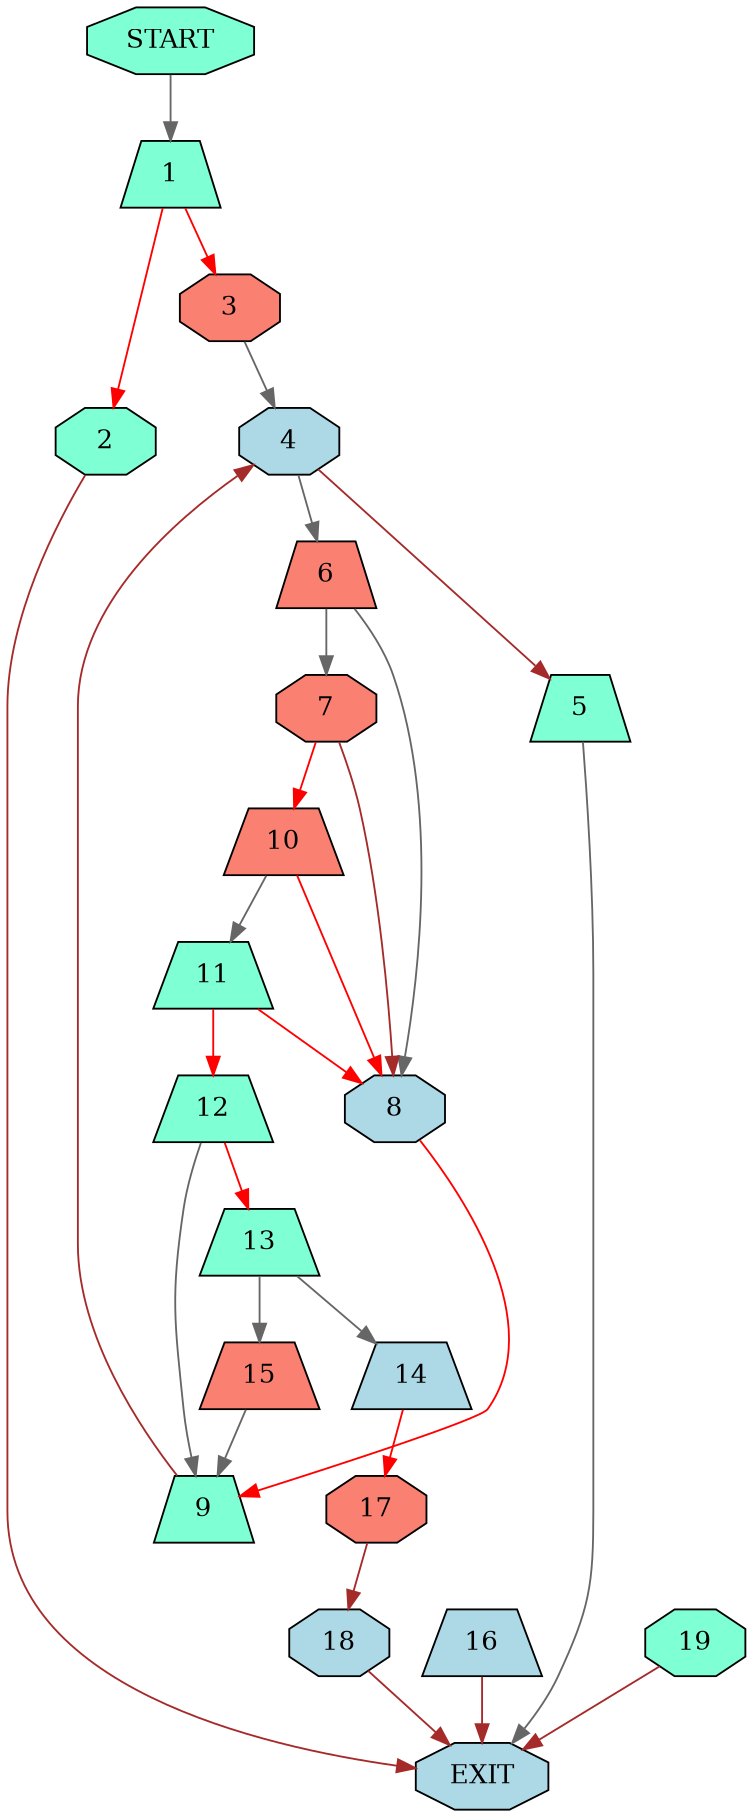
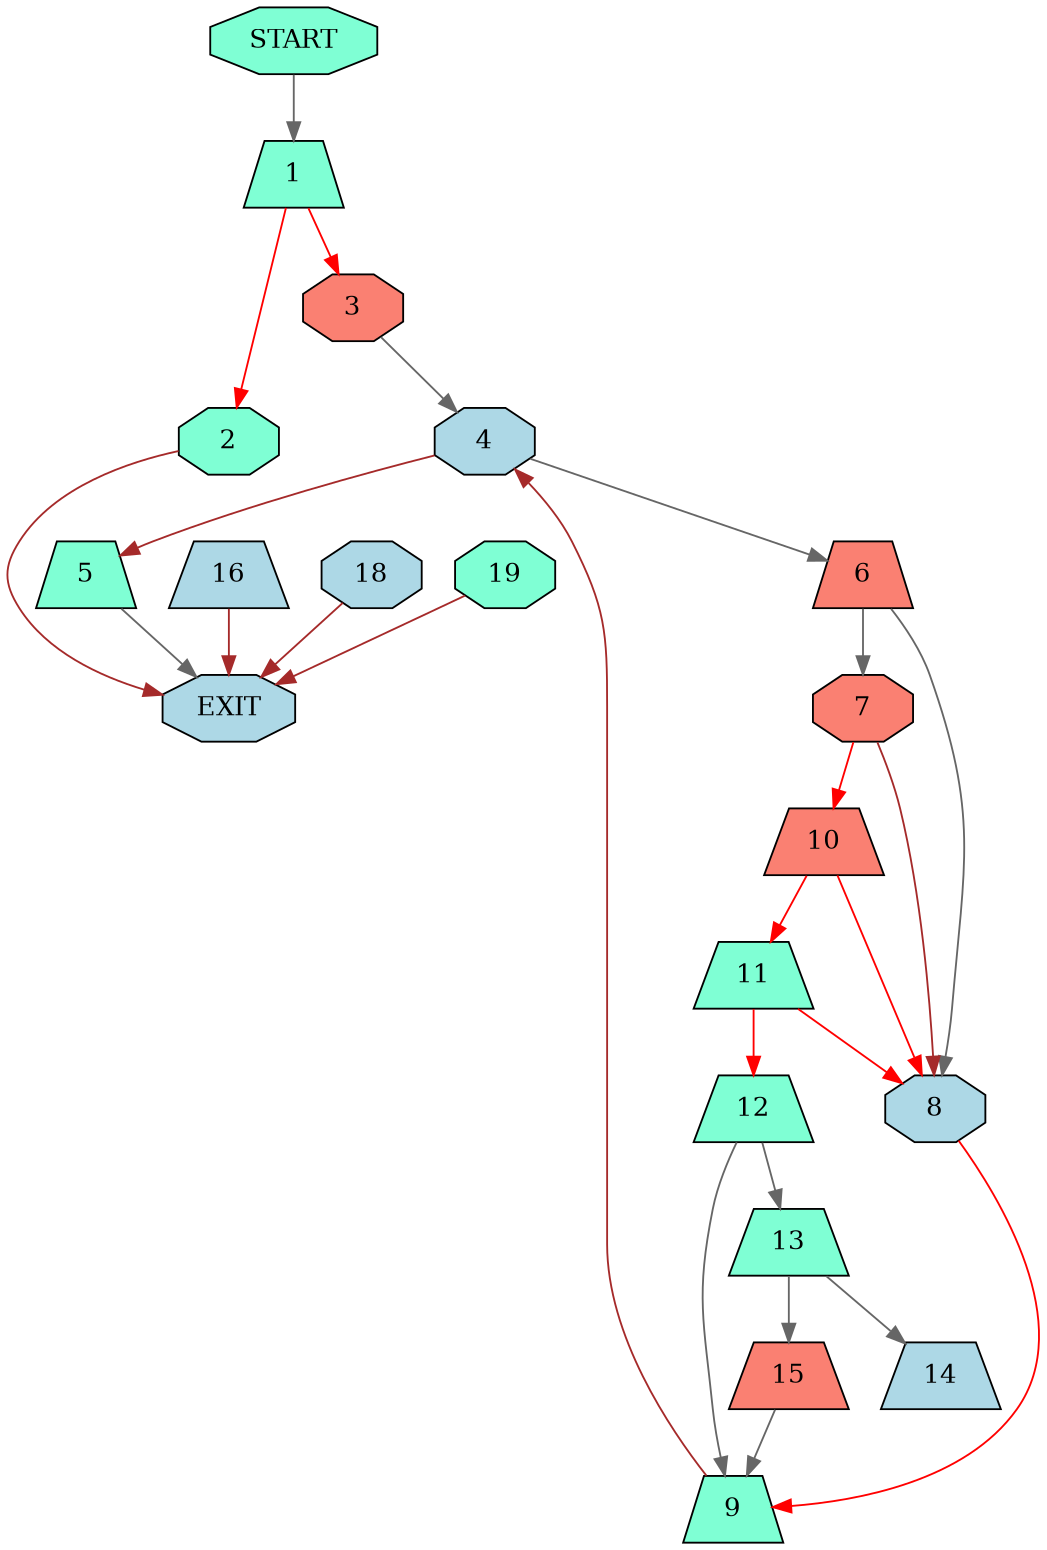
edge "10" -> "11": color gray40 -> red
edge "12" -> "13": color red -> gray40
node "17": removed
